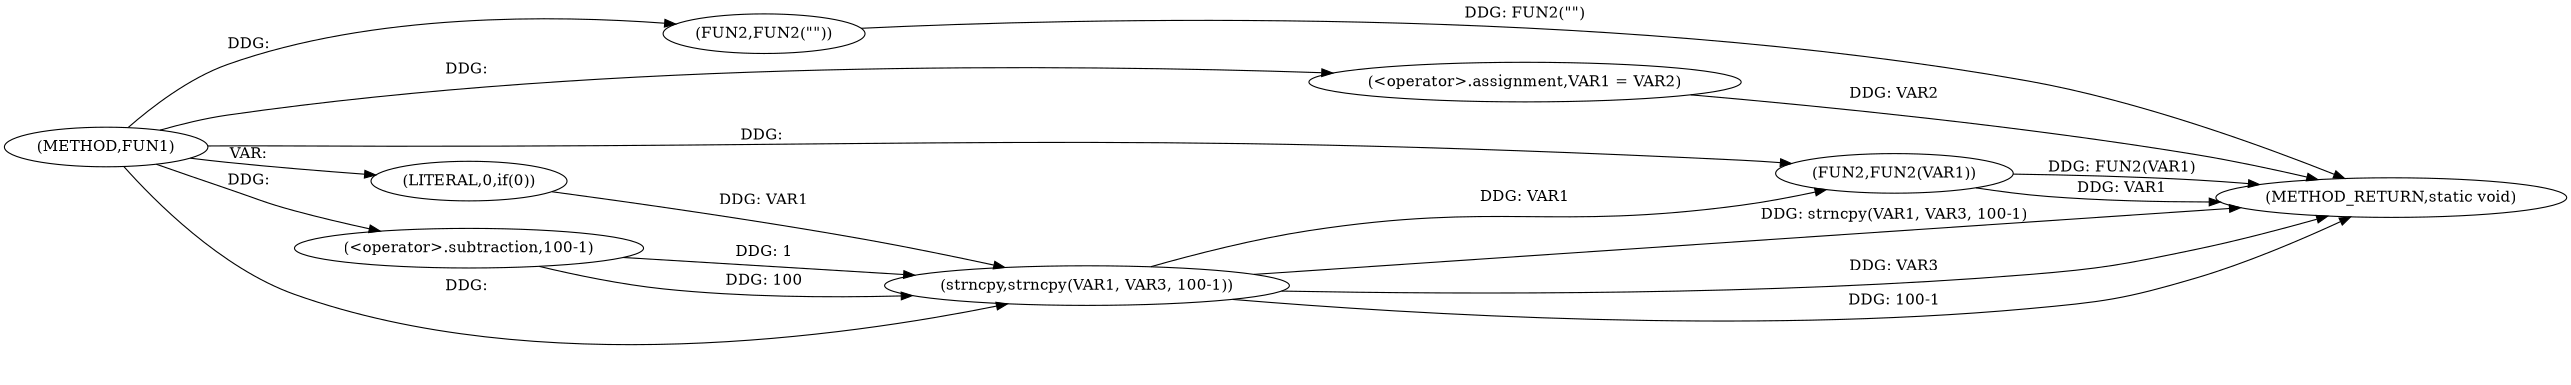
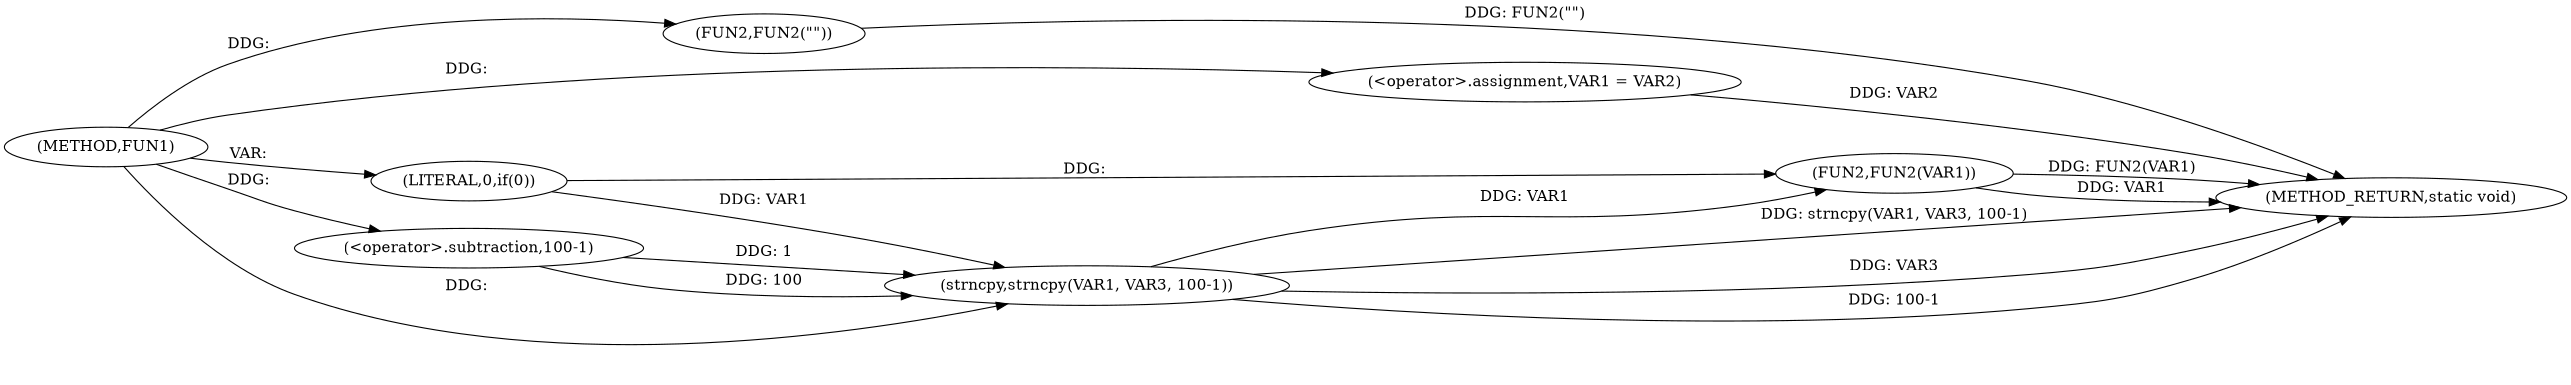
edge "(METHOD,FUN1)" -> "(FUN2,FUN2(VAR1))": now "(LITERAL,0,if(0))" -> "(FUN2,FUN2(VAR1))"
